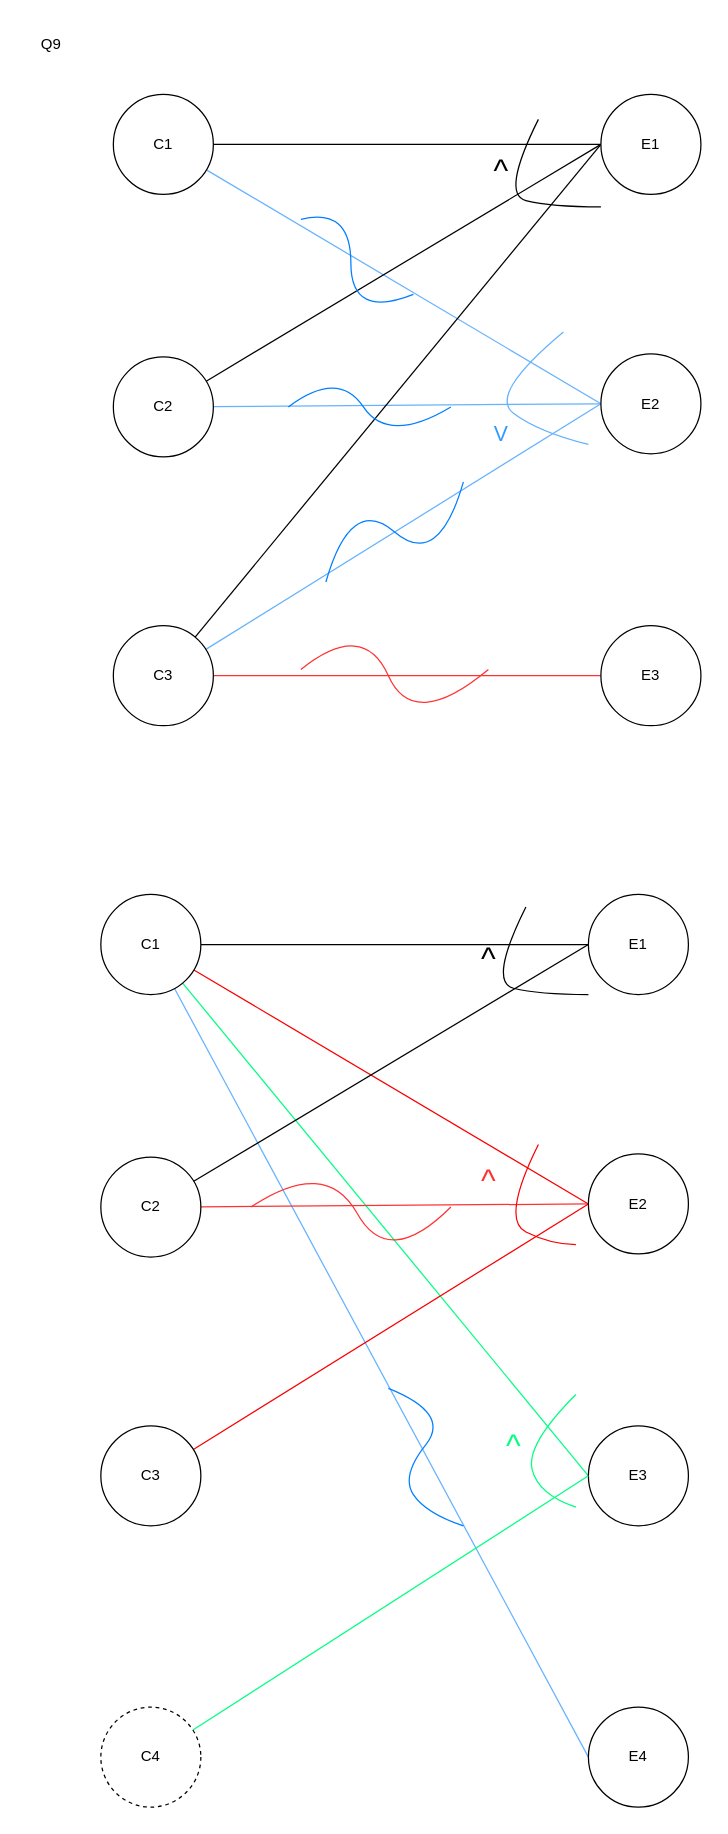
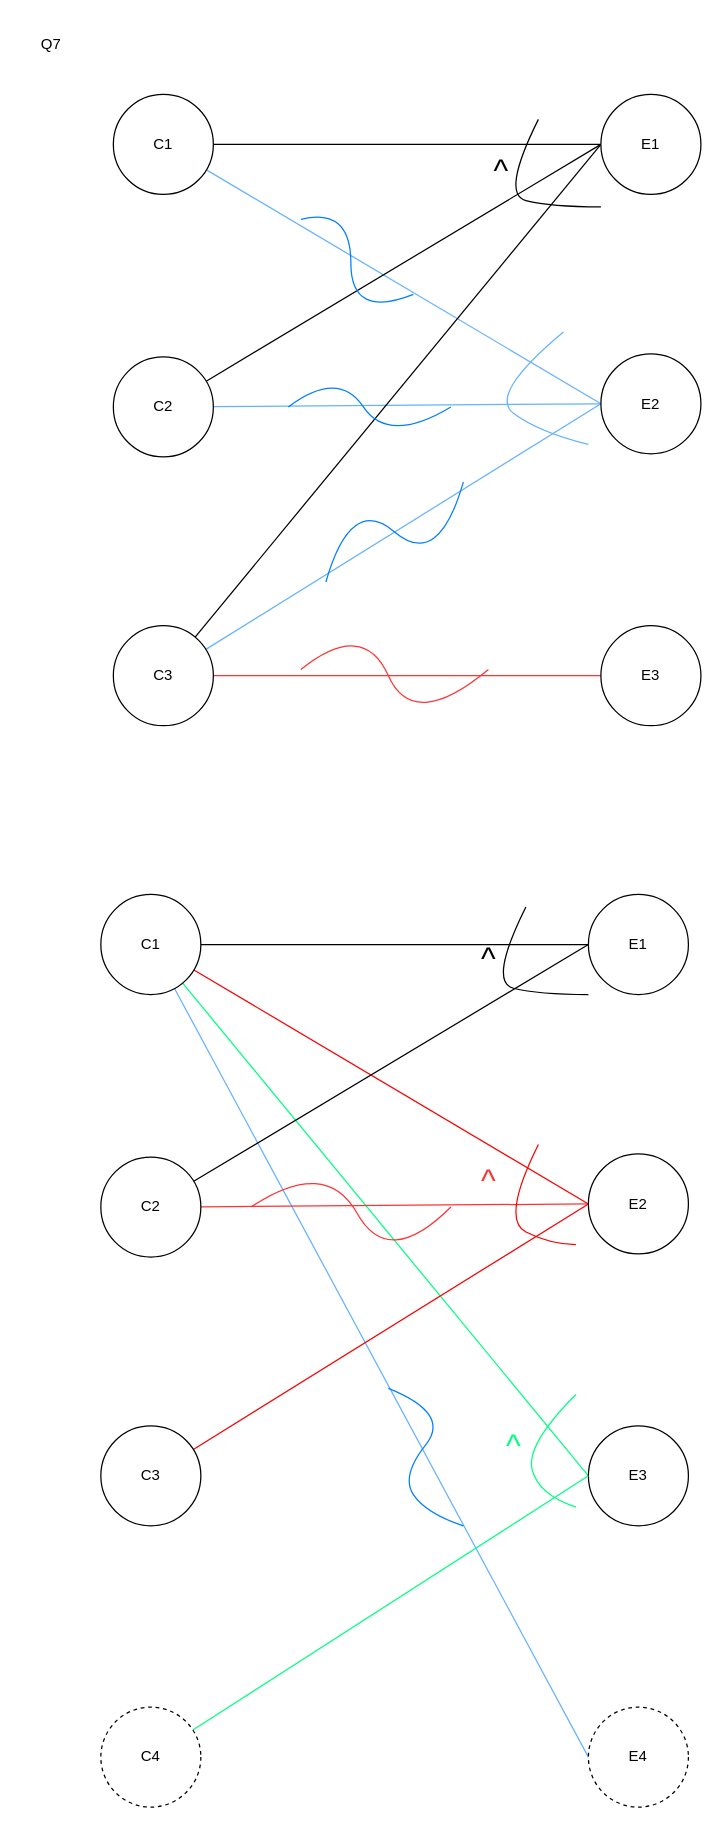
node "Q9": label "Q9" -> "Q7"
node "V": removed
node "E4": style solid -> dashed
